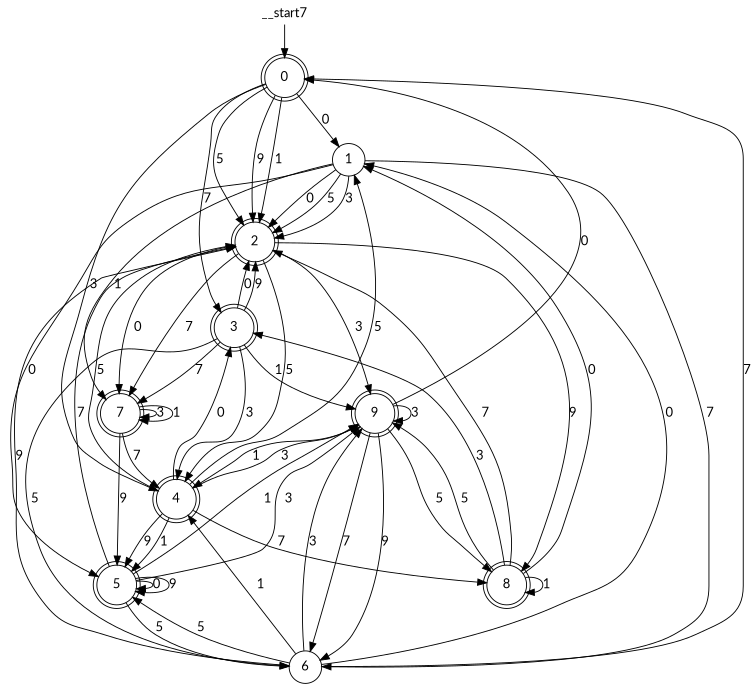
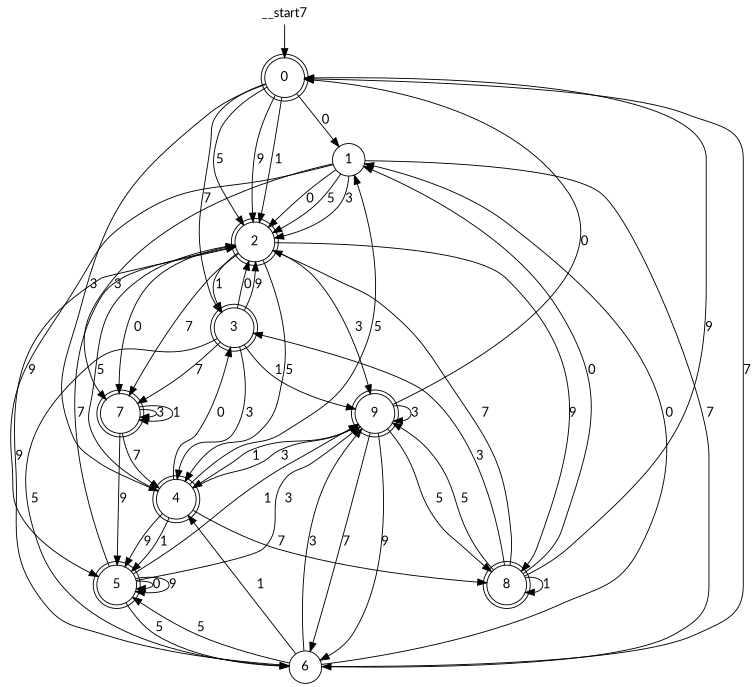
edge "8" -> "0": added, label "9"
edge "2" -> "3": added, label "1"
edge "1" -> "7": label "1" -> "3"
edge "1" -> "5": label "0" -> "9"
